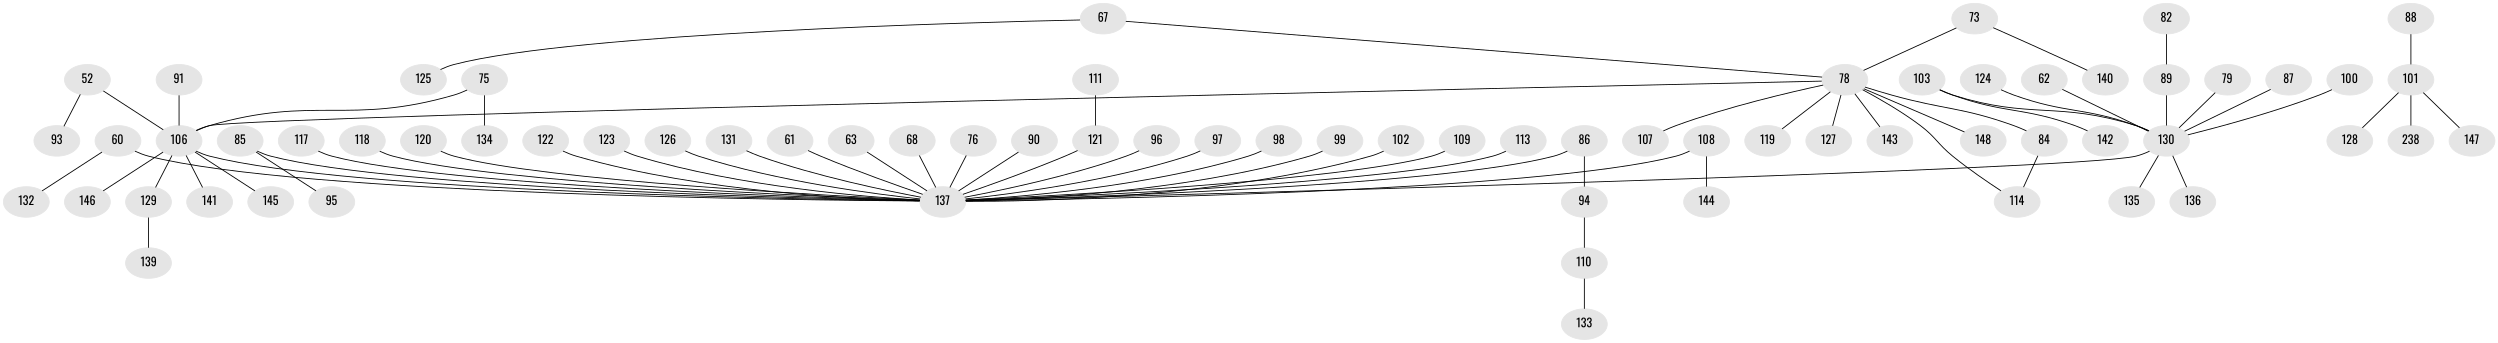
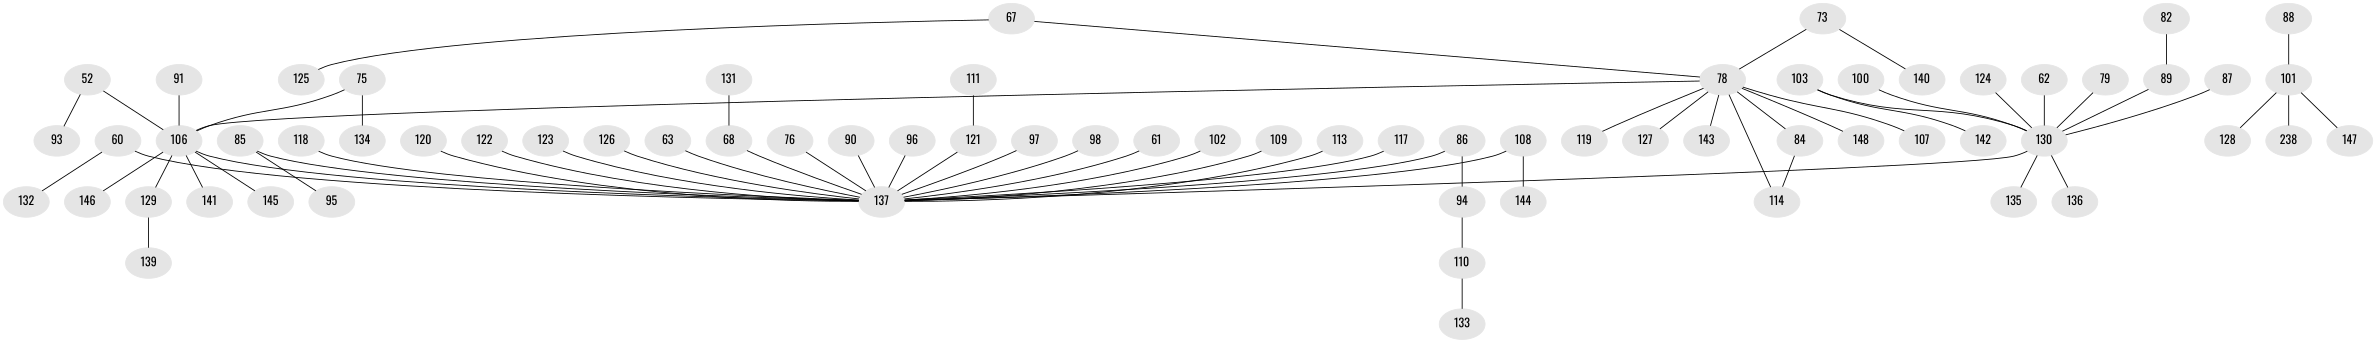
node "99": removed
edge "131" -- "137": now "131" -- "68"
